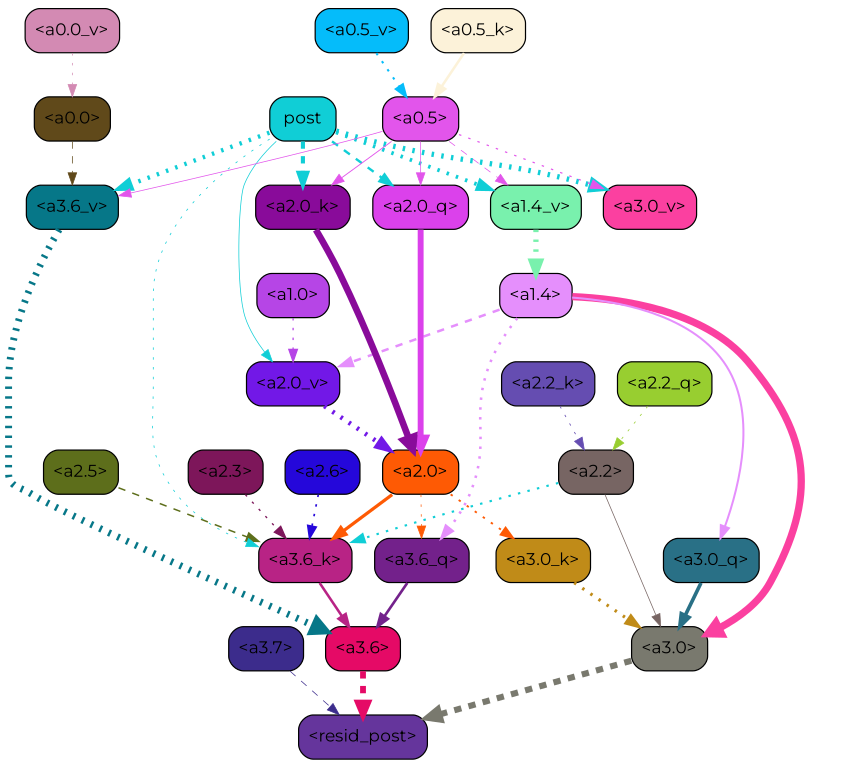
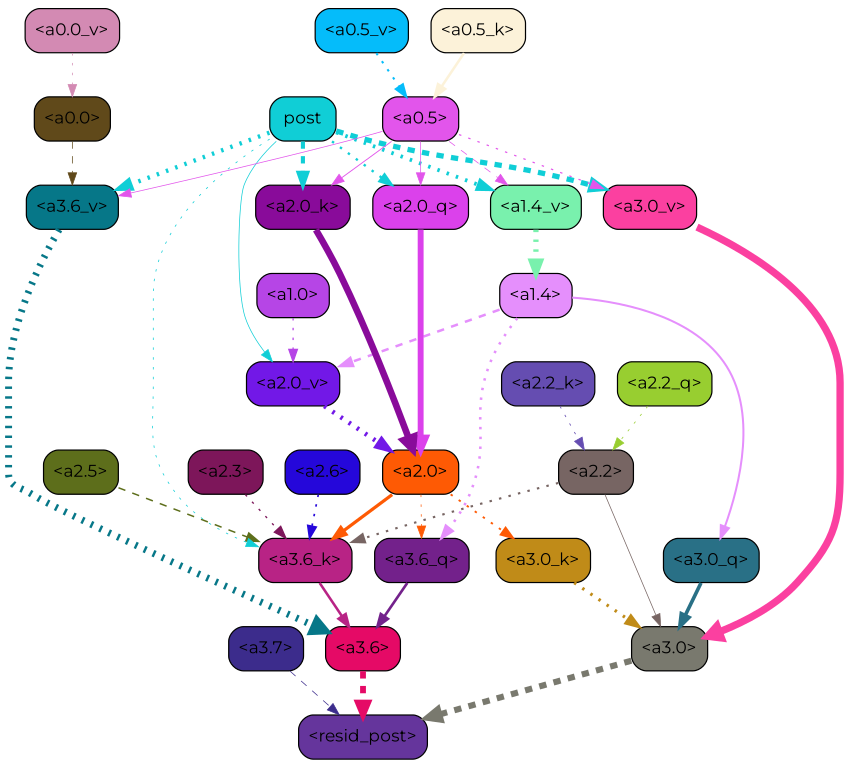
edge "post" -> "<a2.0_q>": style dashed -> dotted
edge "post" -> "<a3.0_v>": style dotted -> dashed
edge "<a1.4>" -> "<a3.0>": now "<a3.0_v>" -> "<a3.0>"
edge "<a2.2>" -> "<a3.6_k>": color #10ced6 -> #776563
